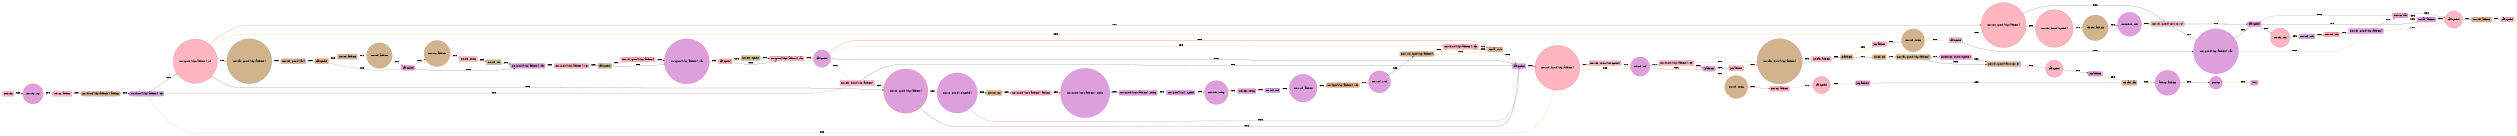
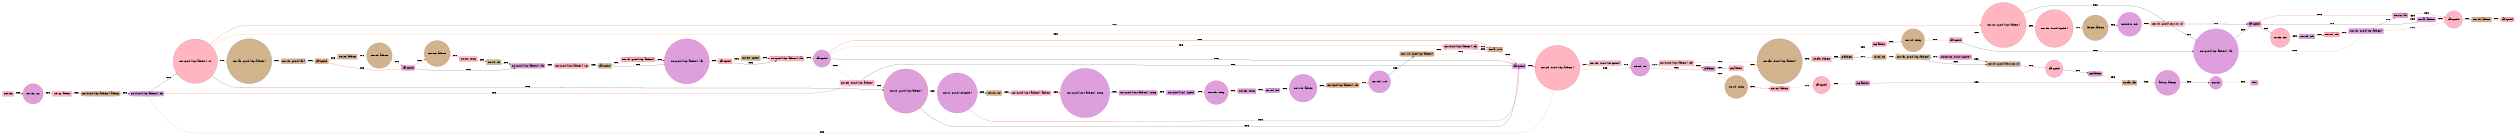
node "mov dword [ rbp - address ] , eax": color brown -> purple
